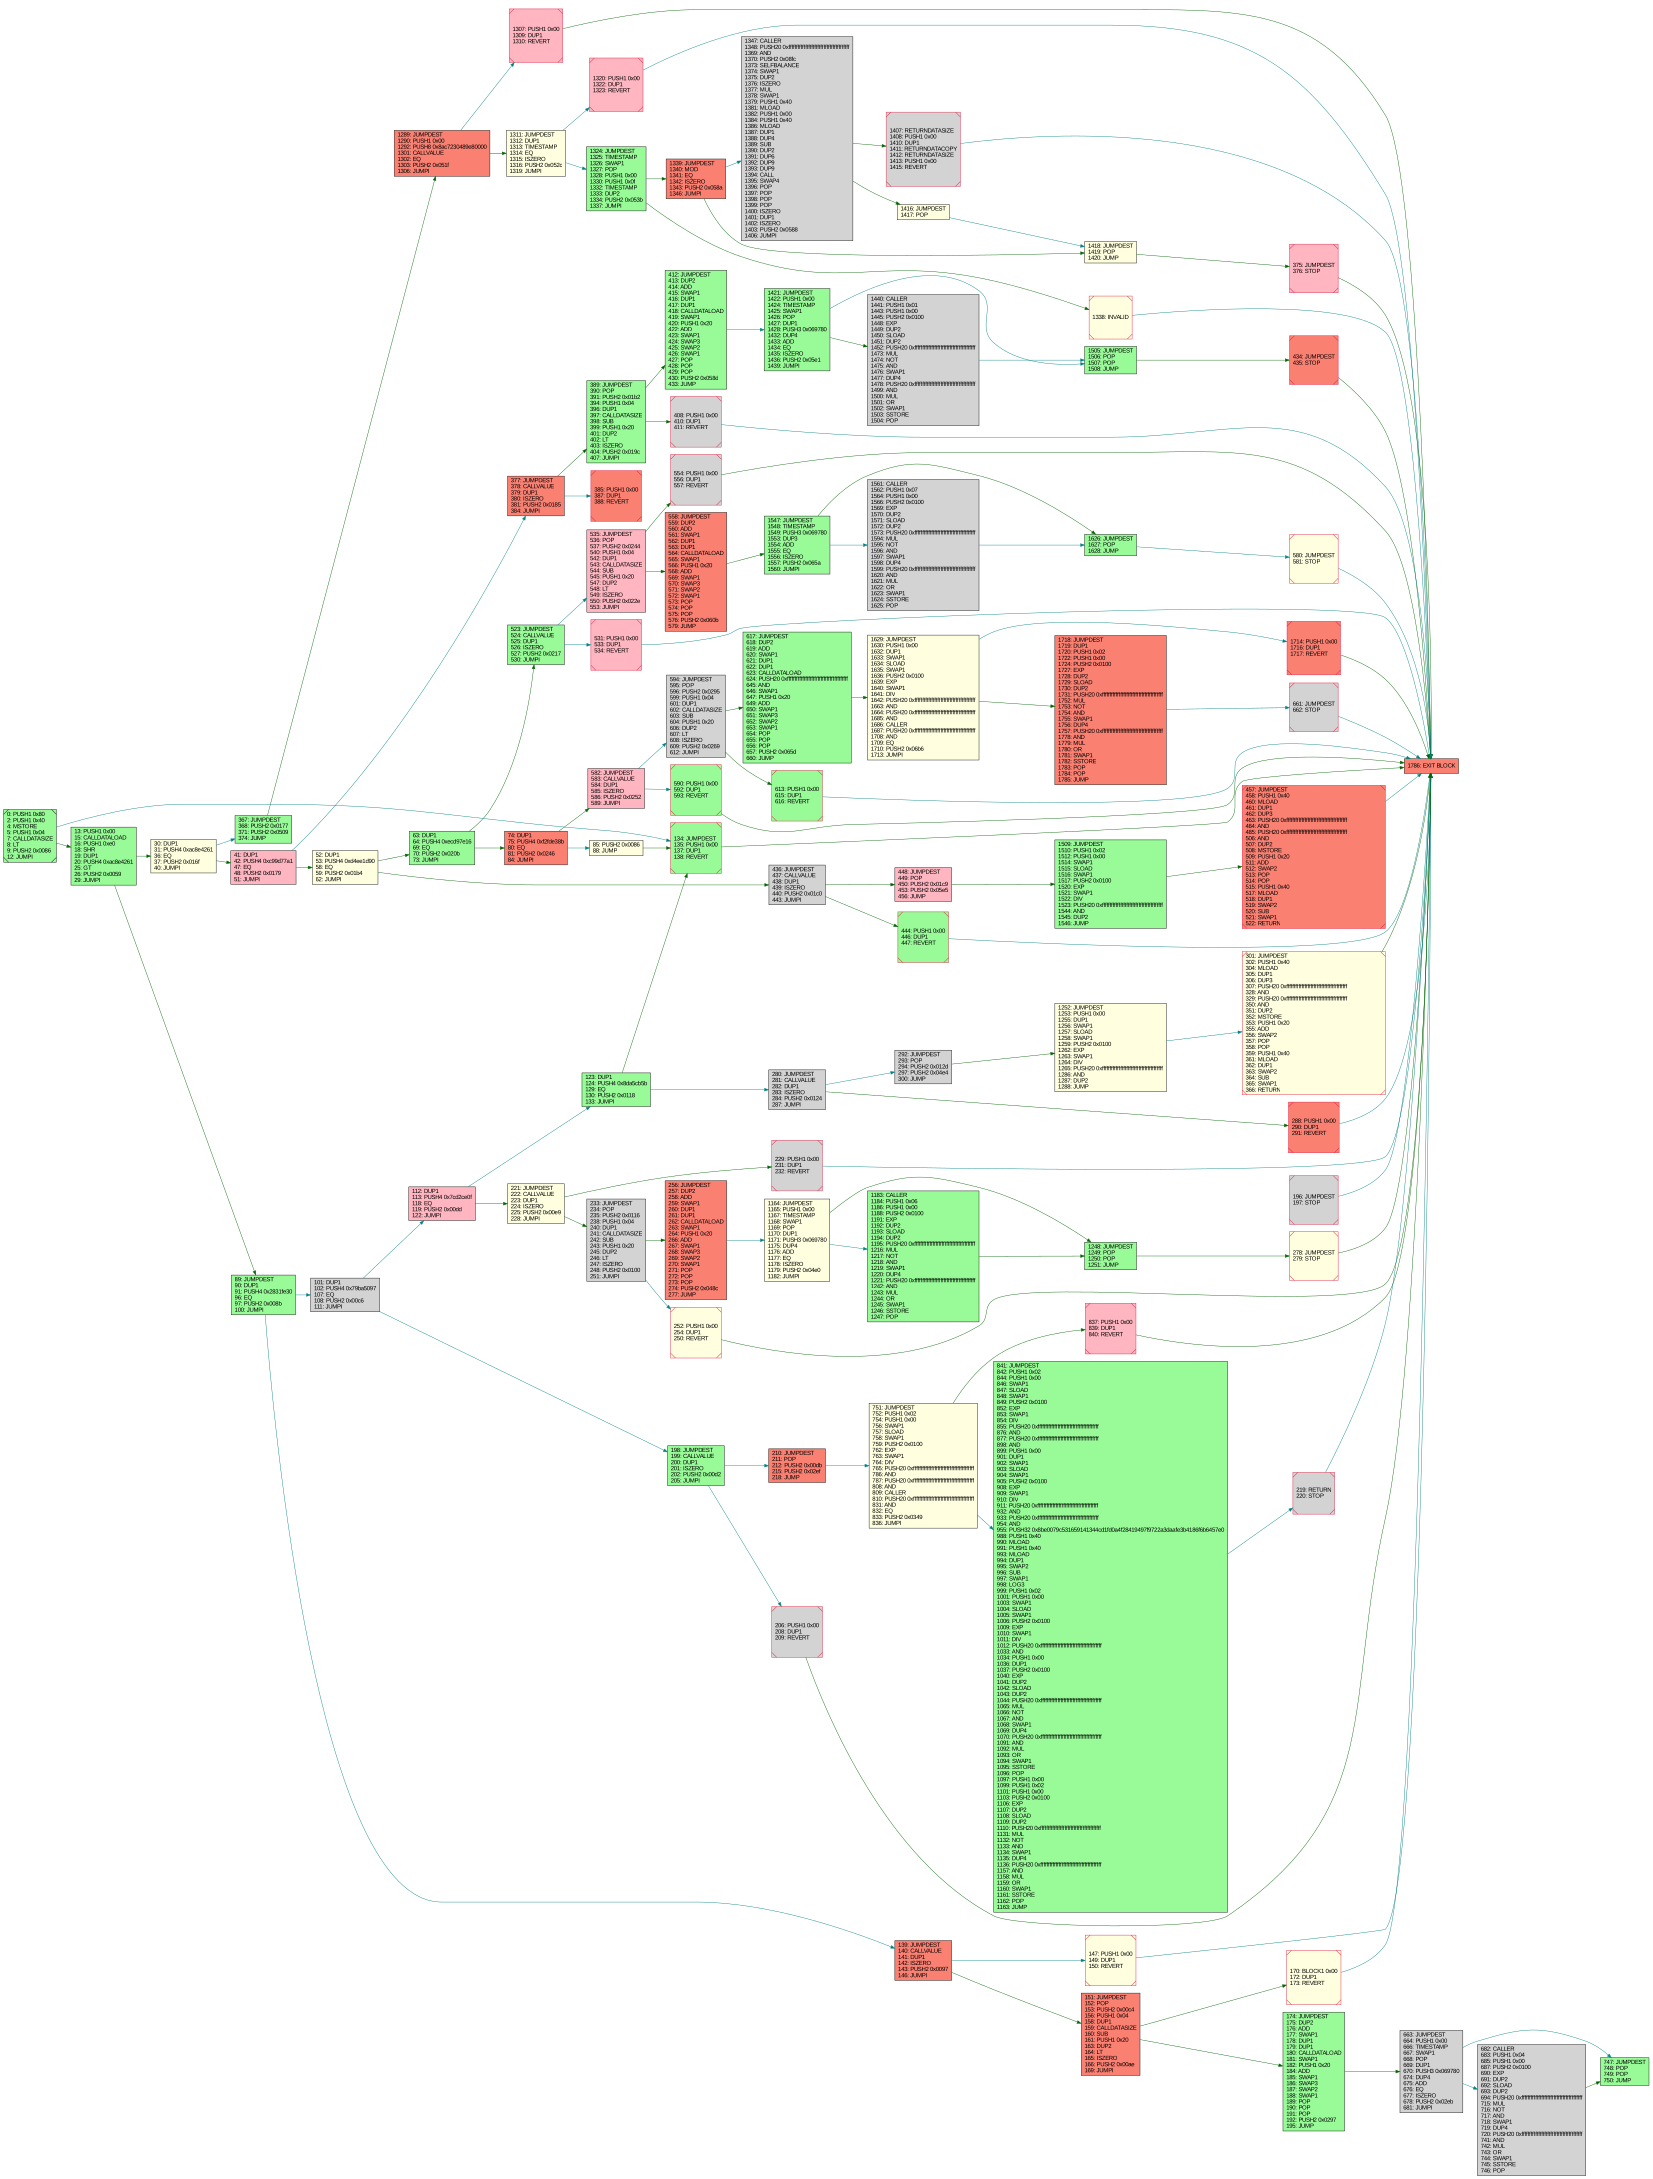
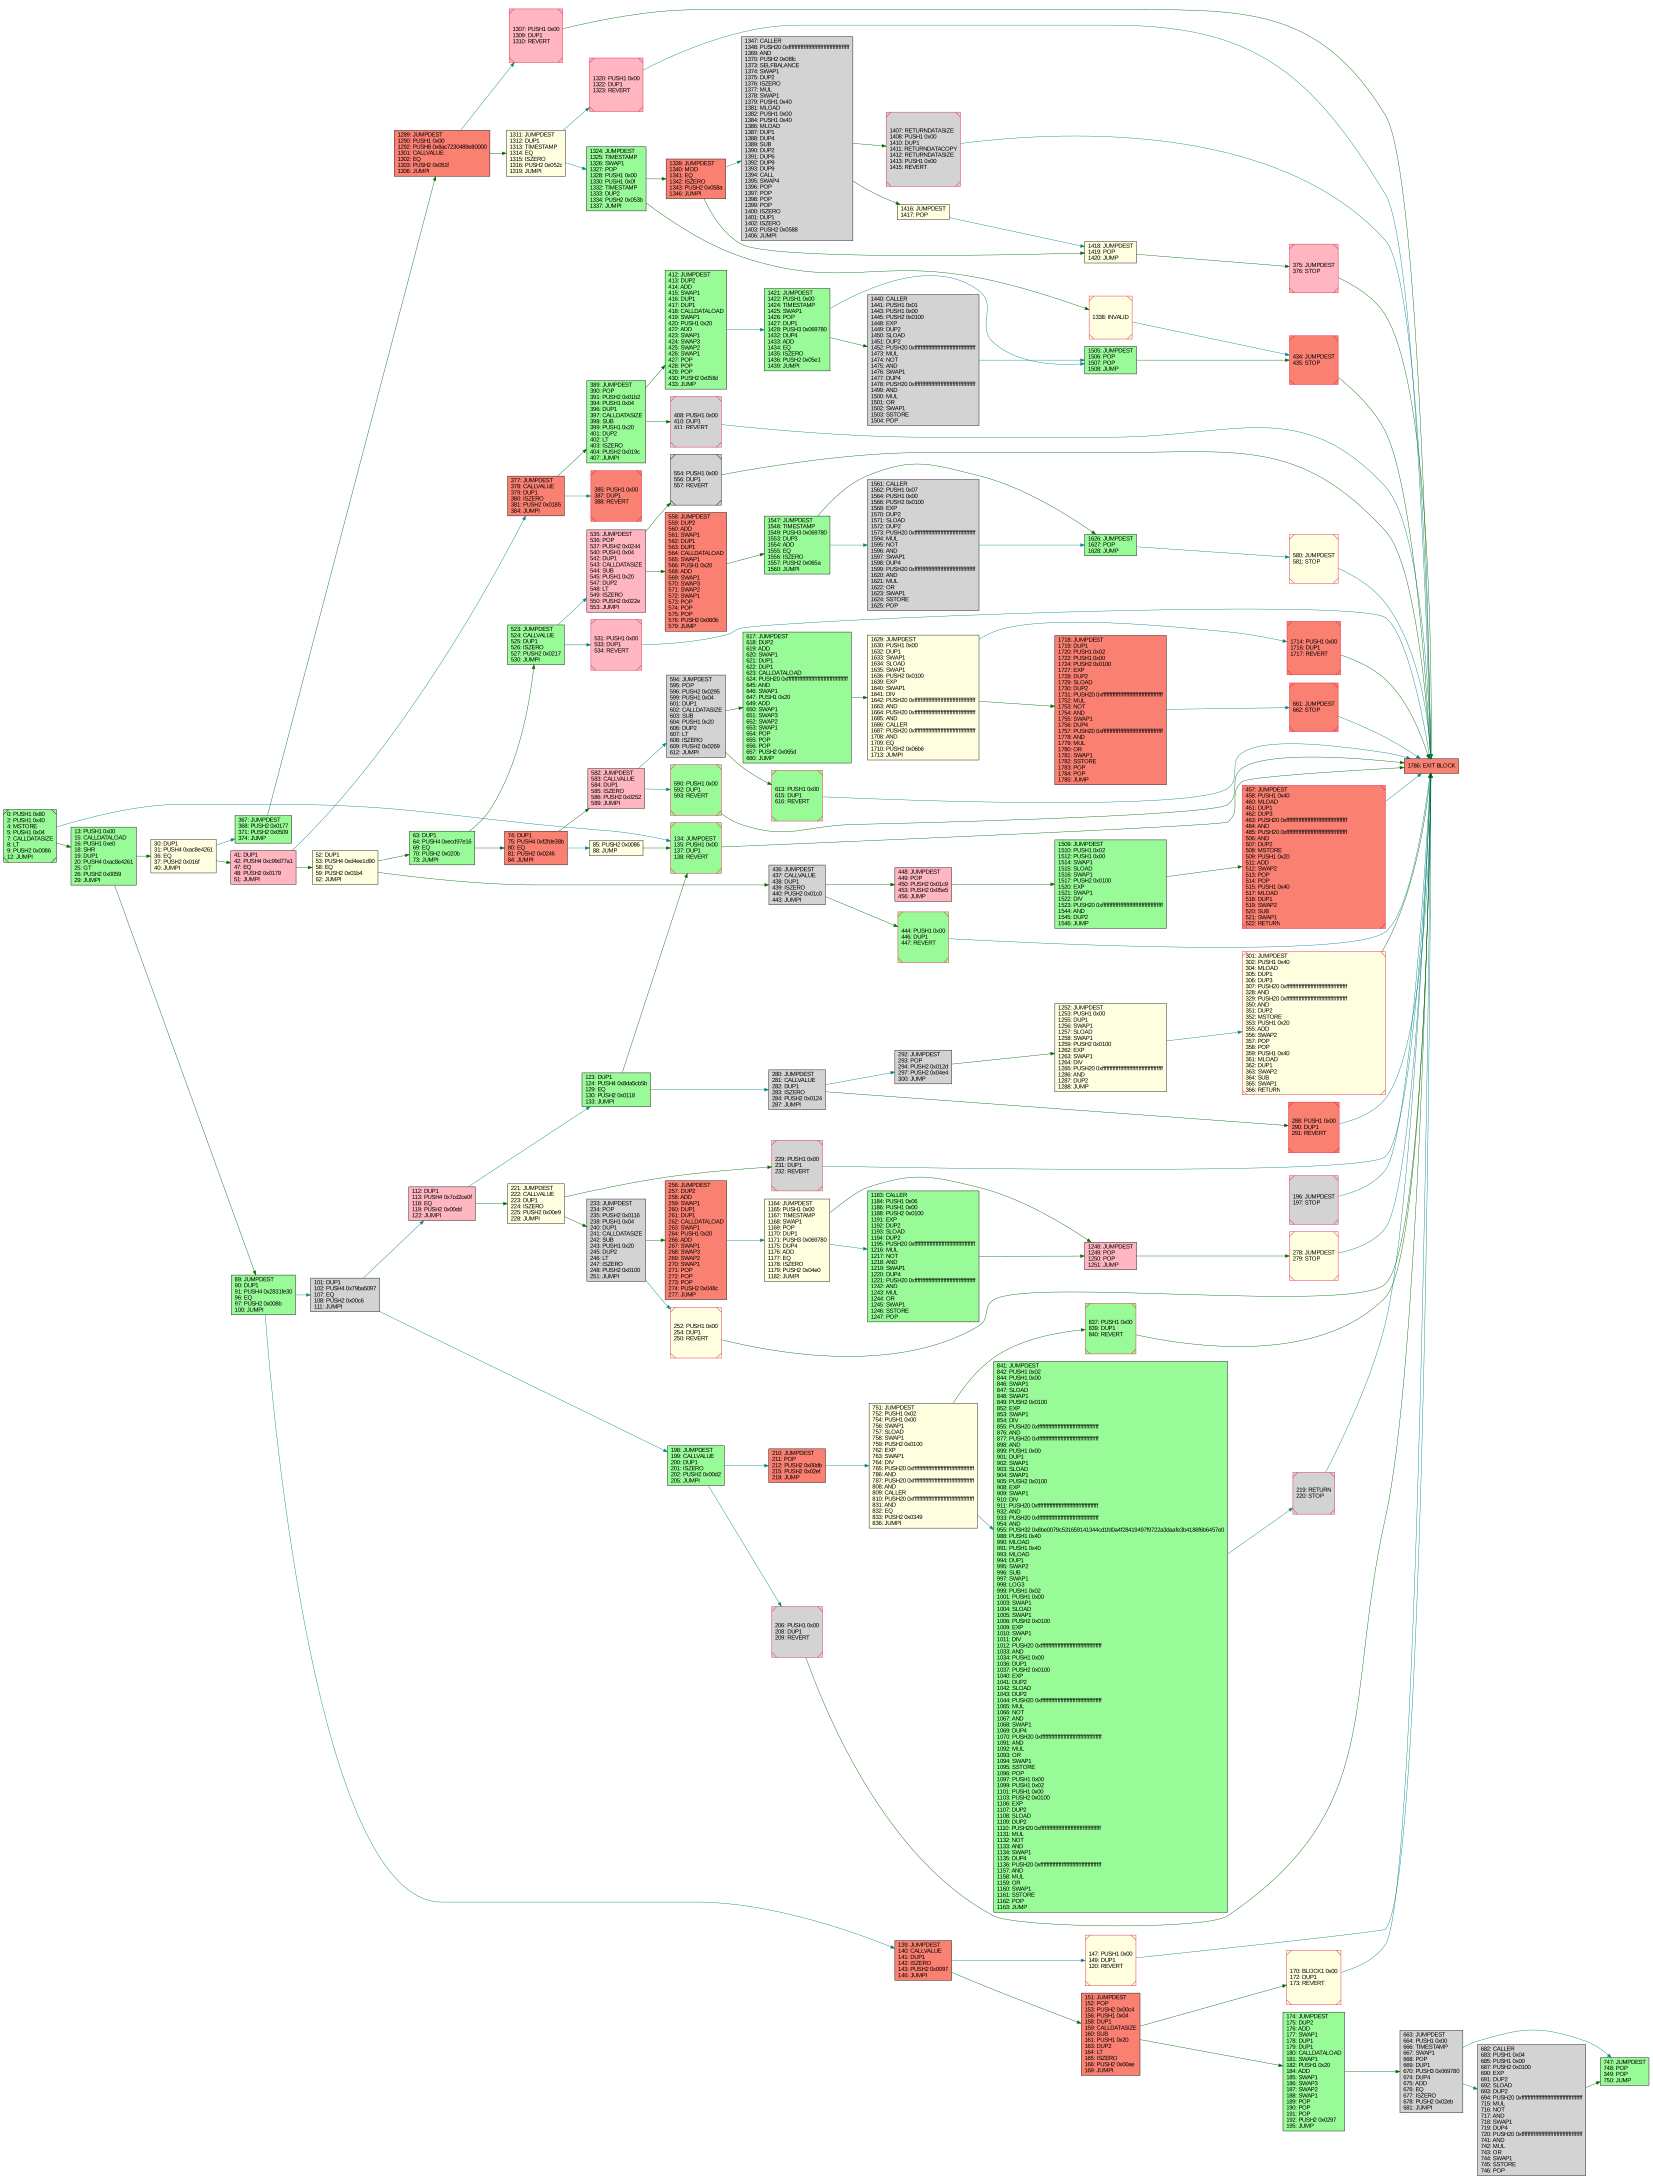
edge "1338: INVALID" -> "1786: EXIT BLOCK": now "1338: INVALID" -> "434: JUMPDEST 435: STOP"
node "554: PUSH1 0x00 556: DUP1 557: REVERT": color crimson -> black
node "661: JUMPDEST 662: STOP": fillcolor lightgrey -> salmon
edge "278: JUMPDEST 279: STOP" -> "1786: EXIT BLOCK": color darkgreen -> teal
node "1248: JUMPDEST 1249: POP 1250: POP 1251: JUMP": fillcolor palegreen -> lightpink
node "837: PUSH1 0x00 839: DUP1 840: REVERT": fillcolor lightpink -> palegreen
node "147: PUSH1 0x00 149: DUP1 150: REVERT": label "147: PUSH1 0x00 149: DUP1 150: REVERT" -> "147: PUSH1 0x00 149: DUP1 120: REVERT"
node "747: JUMPDEST 748: POP 749: POP 750: JUMP": label "747: JUMPDEST 748: POP 749: POP 750: JUMP" -> "747: JUMPDEST 748: POP 349: POP 750: JUMP"
